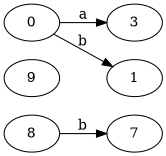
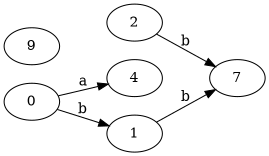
node "3": label "3" -> "4"
edge "1" -> "7": added, label "b"
node "8": label "8" -> "2"
